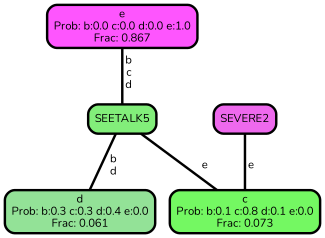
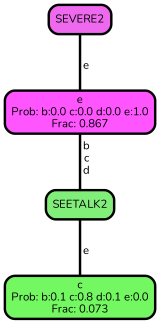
node "SEETALK5": label "SEETALK5" -> "SEETALK2"
edge "SEVERE2" -- "c Prob: b:0.1 c:0.8 d:0.1 e:0.0 Frac: 0.073": now "SEVERE2" -- "e Prob: b:0.0 c:0.0 d:0.0 e:1.0 Frac: 0.867"
node "d Prob: b:0.3 c:0.3 d:0.4 e:0.0 Frac: 0.061": removed
